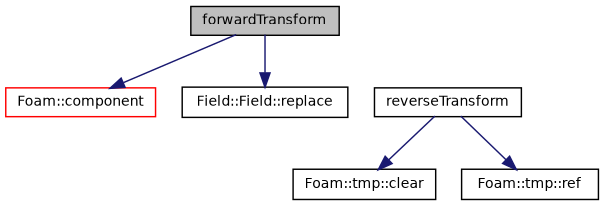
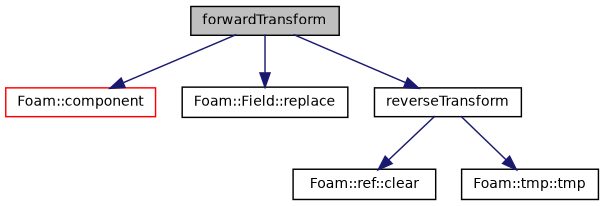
edge "forwardTransform" -> "reverseTransform": added
node "Field::Field::replace": label "Field::Field::replace" -> "Foam::Field::replace"
node "Foam::tmp::clear": label "Foam::tmp::clear" -> "Foam::ref::clear"
node "Foam::tmp::ref": label "Foam::tmp::ref" -> "Foam::tmp::tmp"
